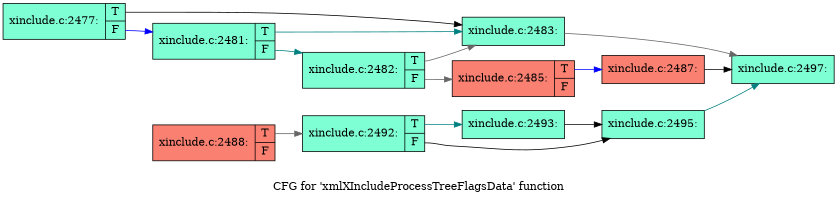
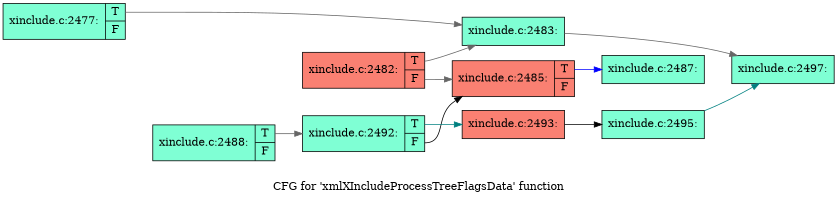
edge "xinclude.c:2477:" -> "xinclude.c:2483:": color black -> gray40
node "xinclude.c:2481:": removed
node "xinclude.c:2482:": fillcolor aquamarine -> salmon
node "xinclude.c:2487:": fillcolor salmon -> aquamarine
edge "xinclude.c:2487:" -> "xinclude.c:2497:": removed
node "xinclude.c:2493:": fillcolor aquamarine -> salmon
node "xinclude.c:2488:": fillcolor salmon -> aquamarine
edge "xinclude.c:2492:" -> "xinclude.c:2495:": now "xinclude.c:2492:" -> "xinclude.c:2485:"
